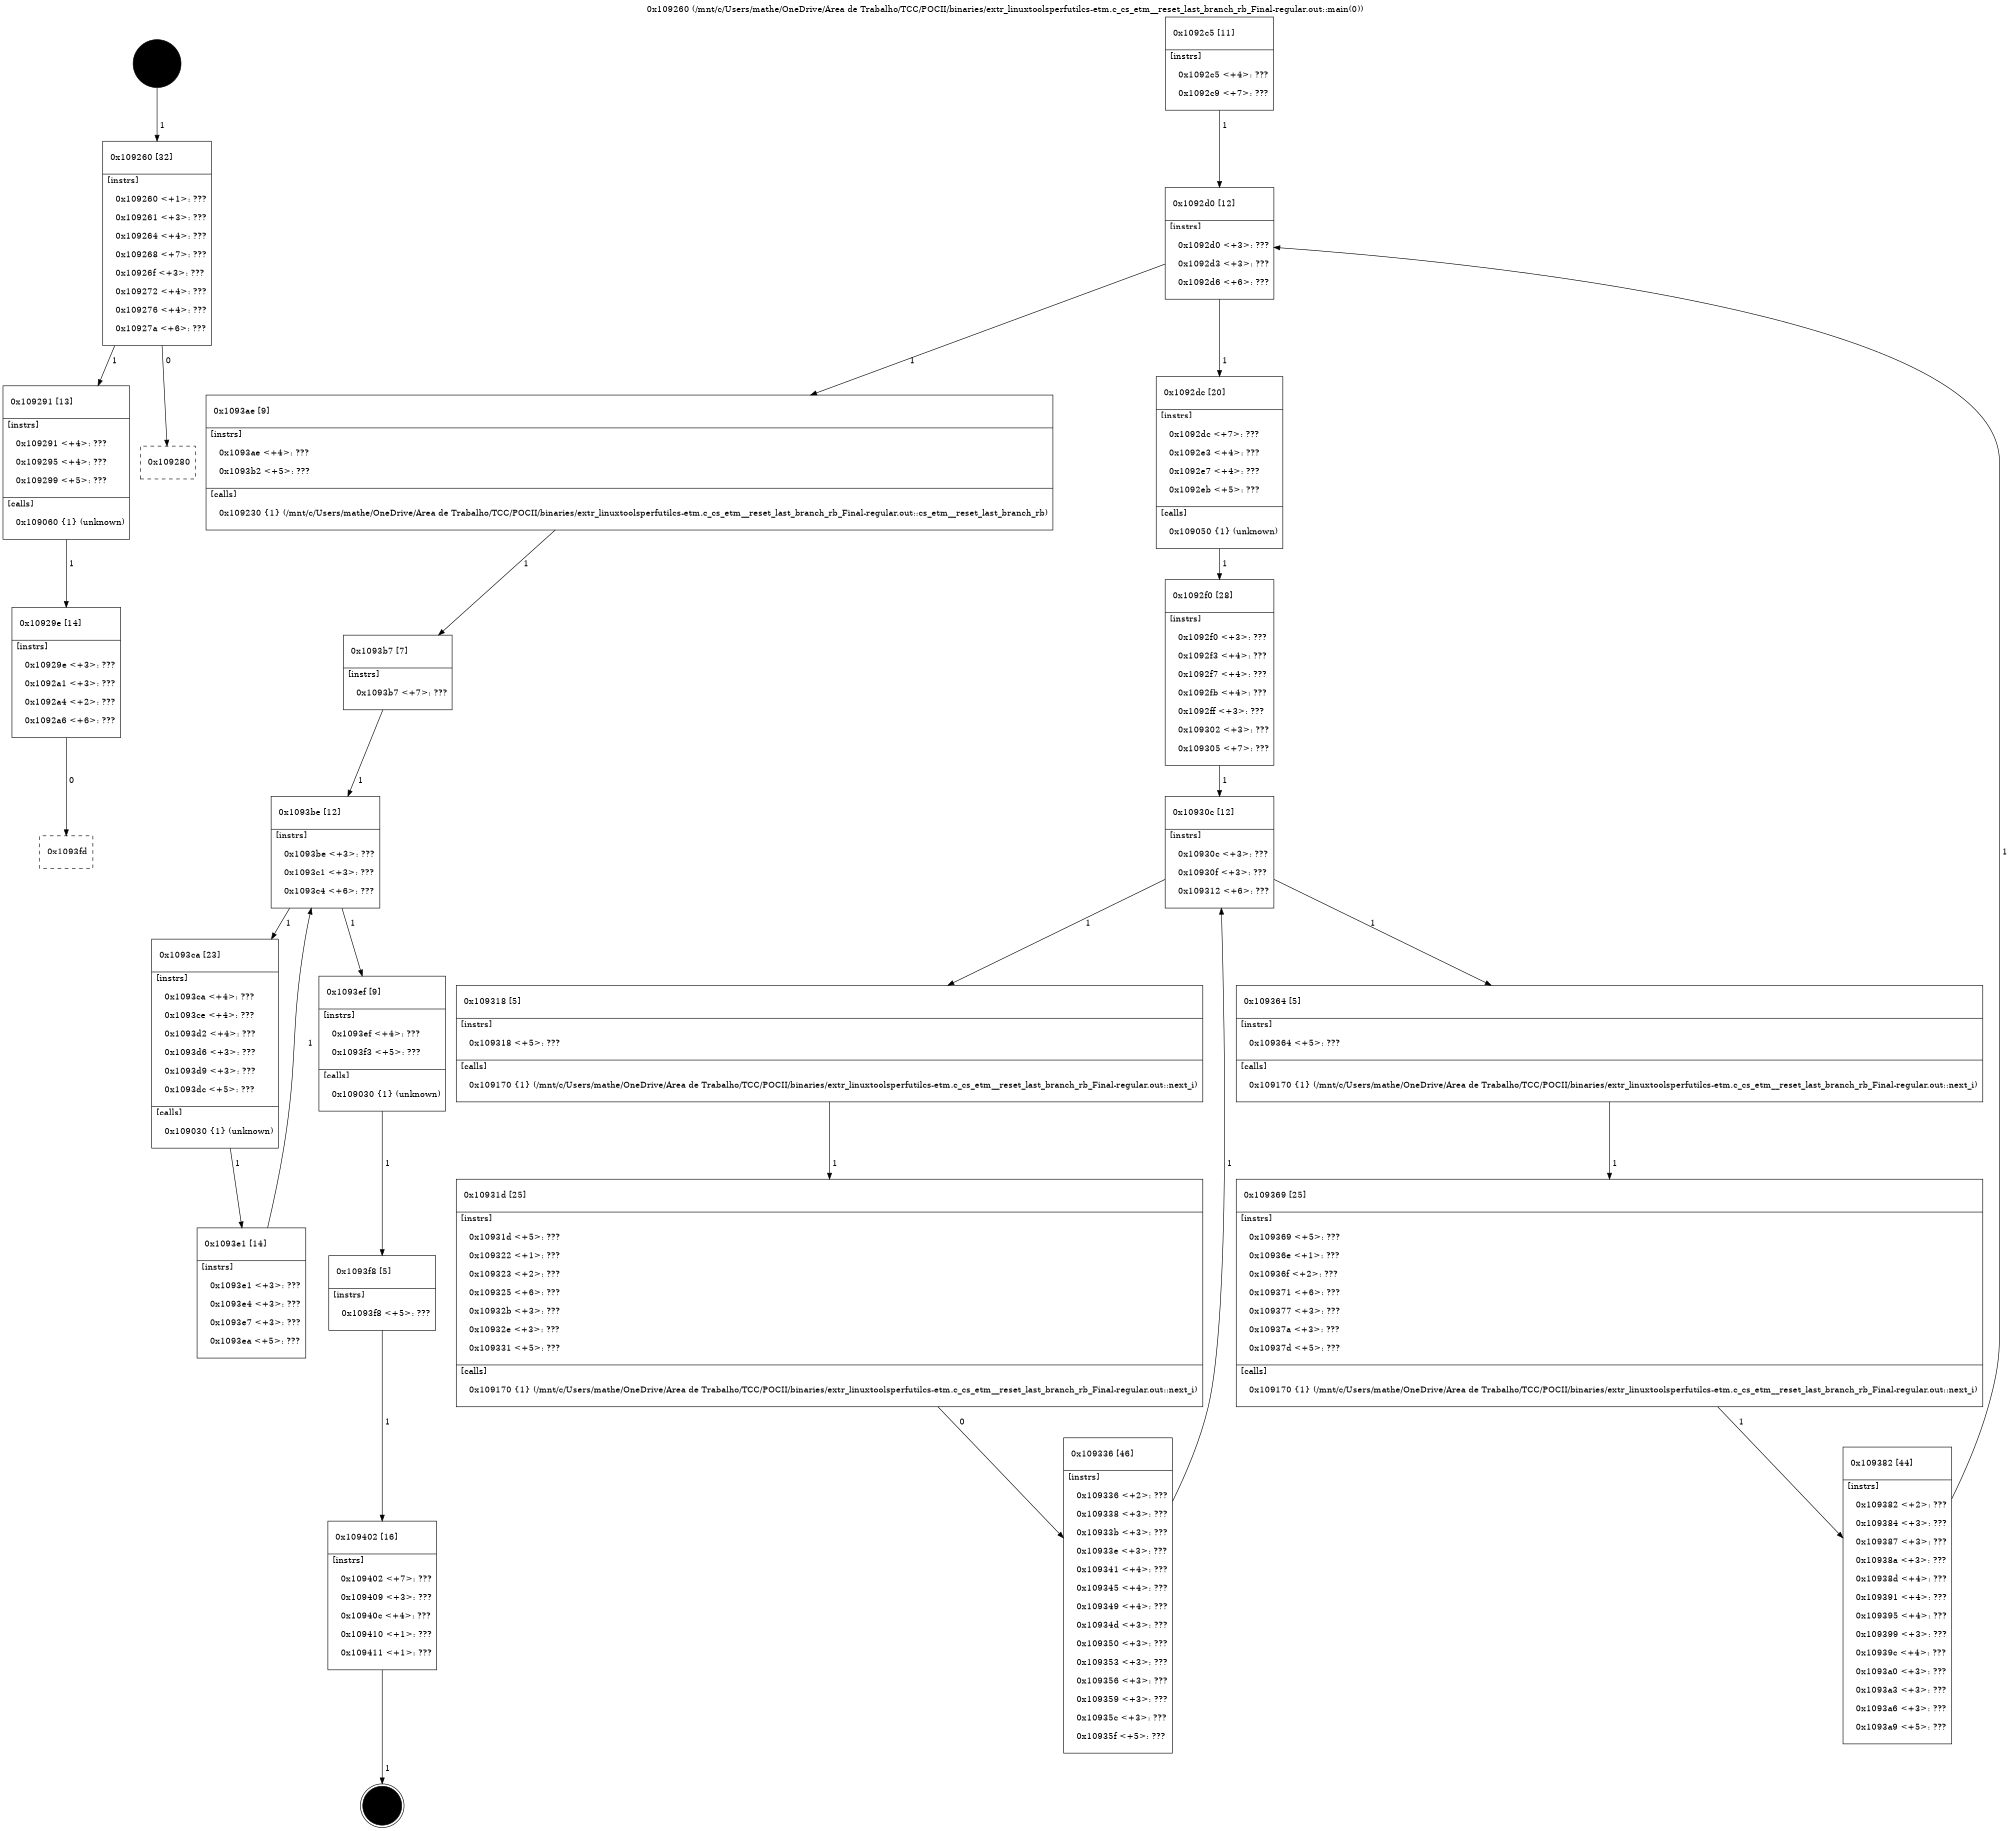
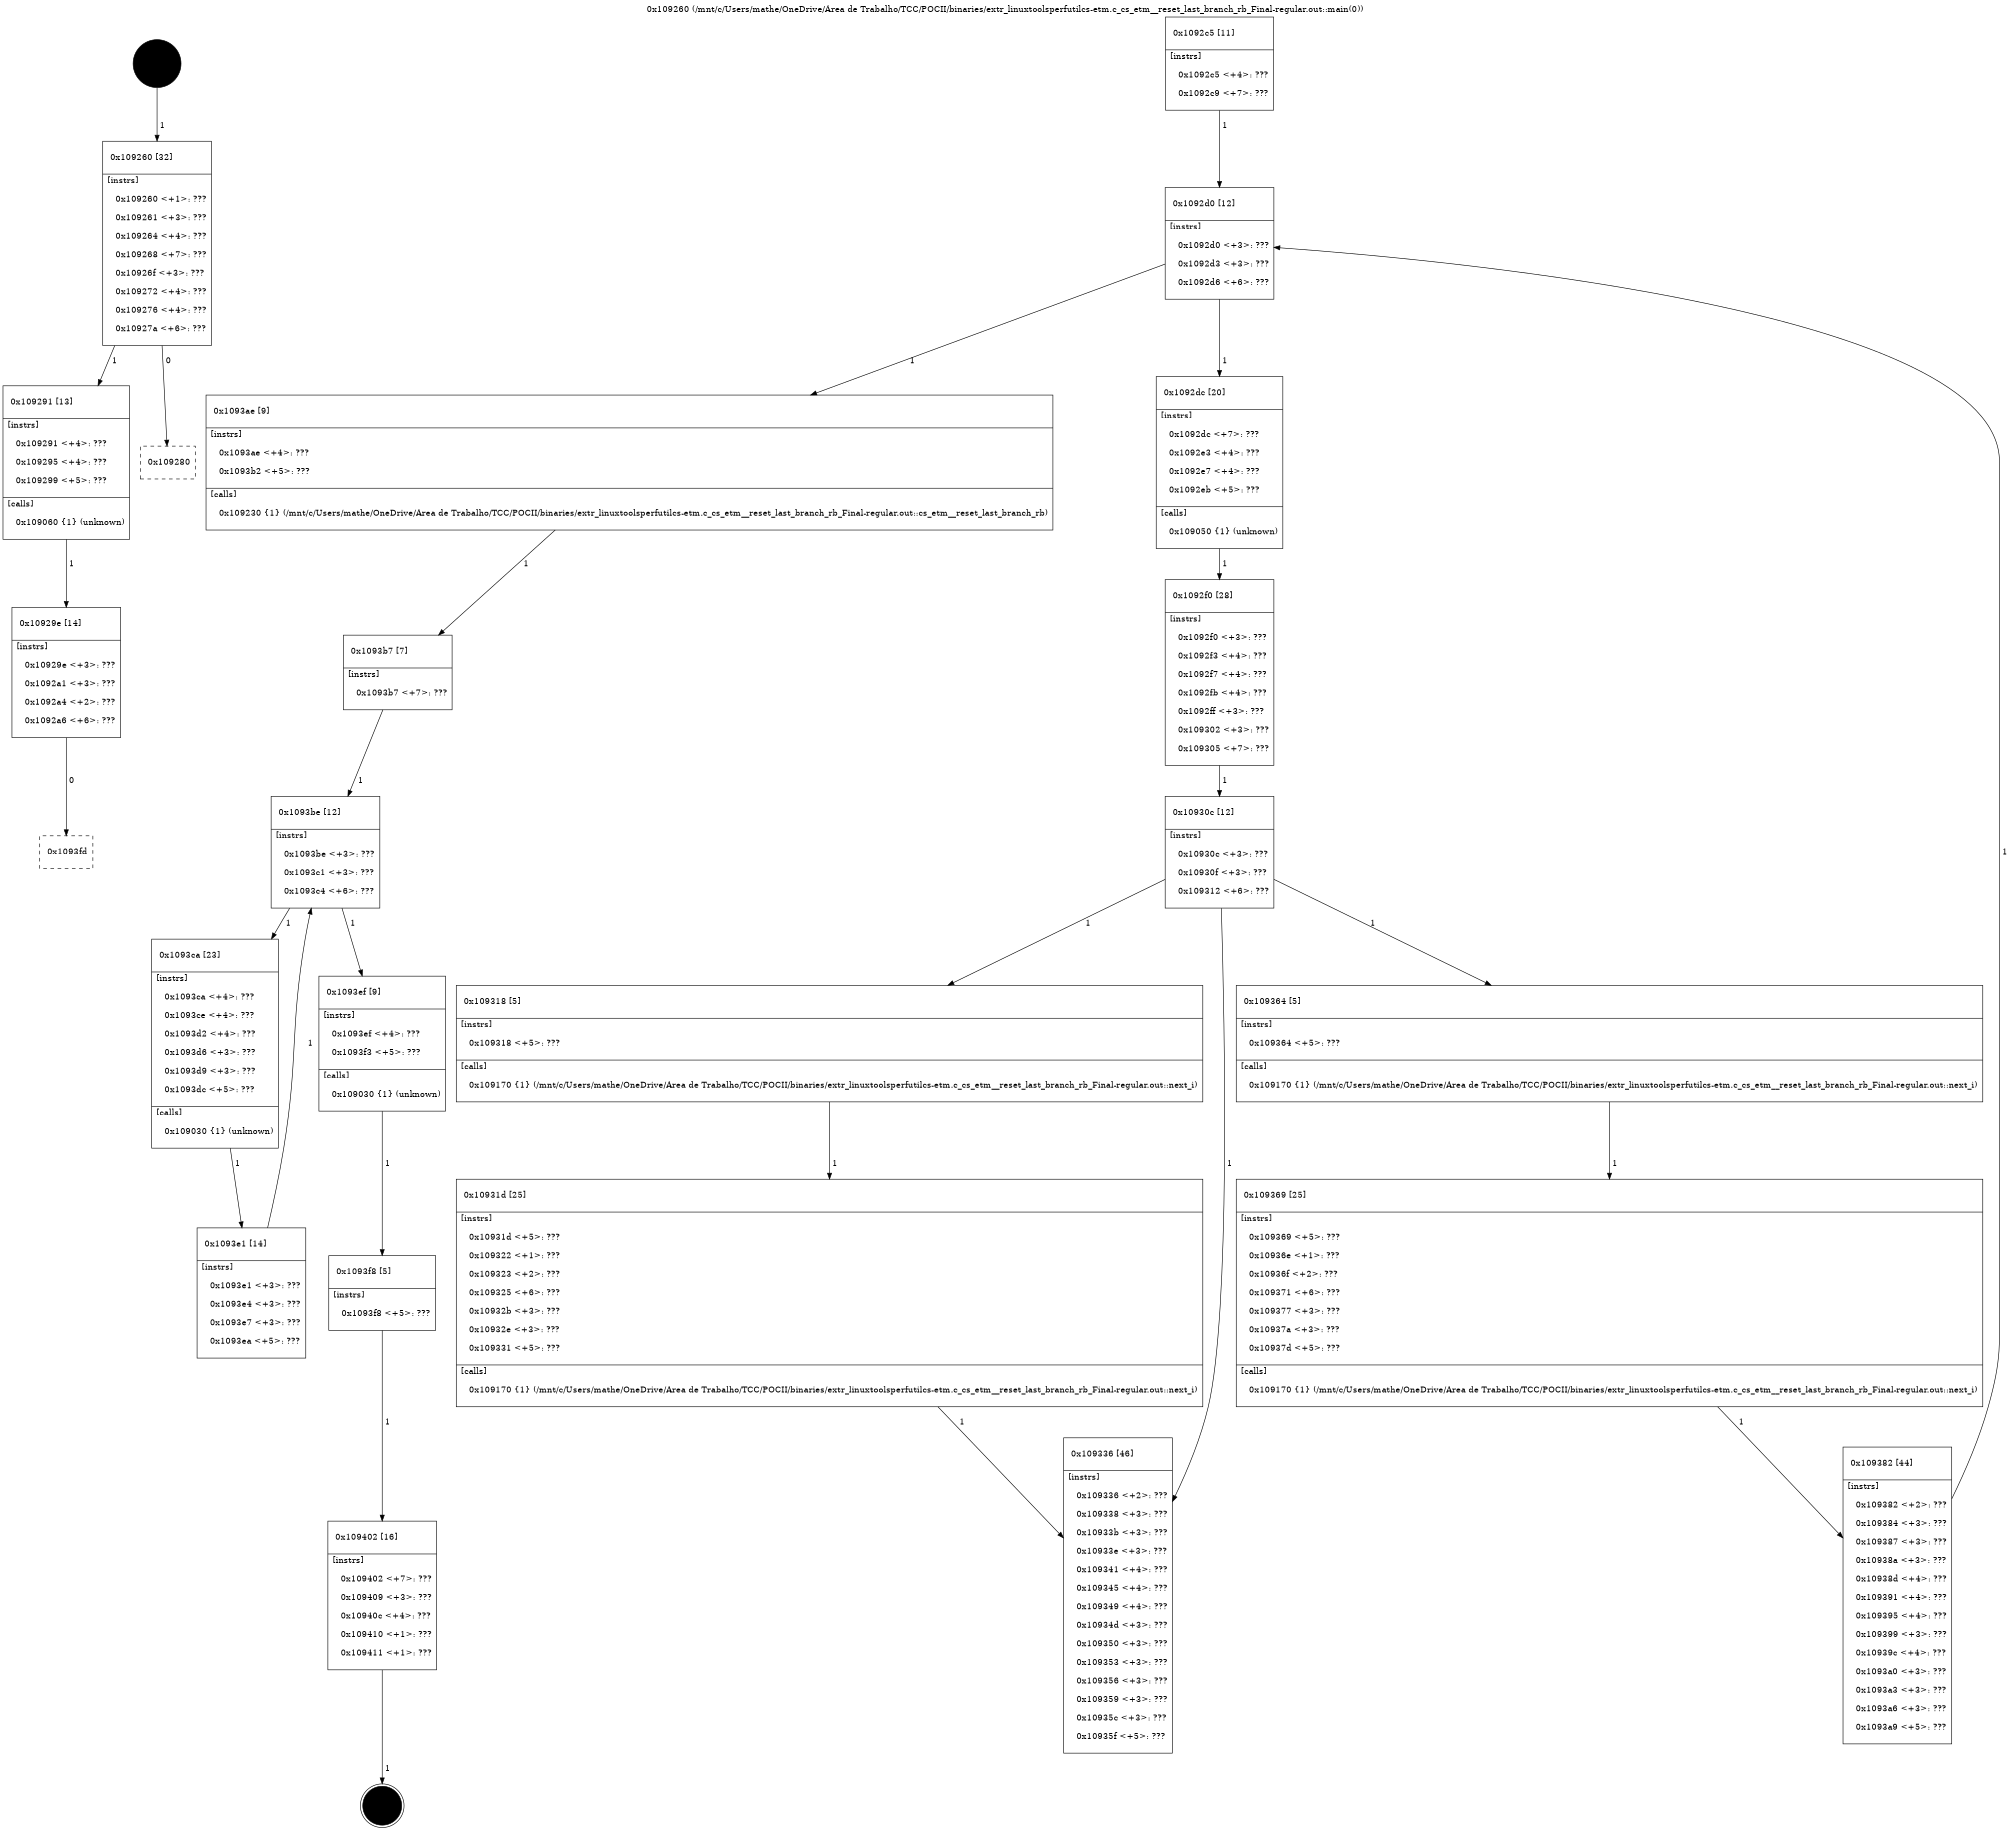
edge "0x109336 [46]" -> "0x10930c [12]": reversed
edge "0x10931d [25]" -> "0x109336 [46]": label " 0" -> " 1"
